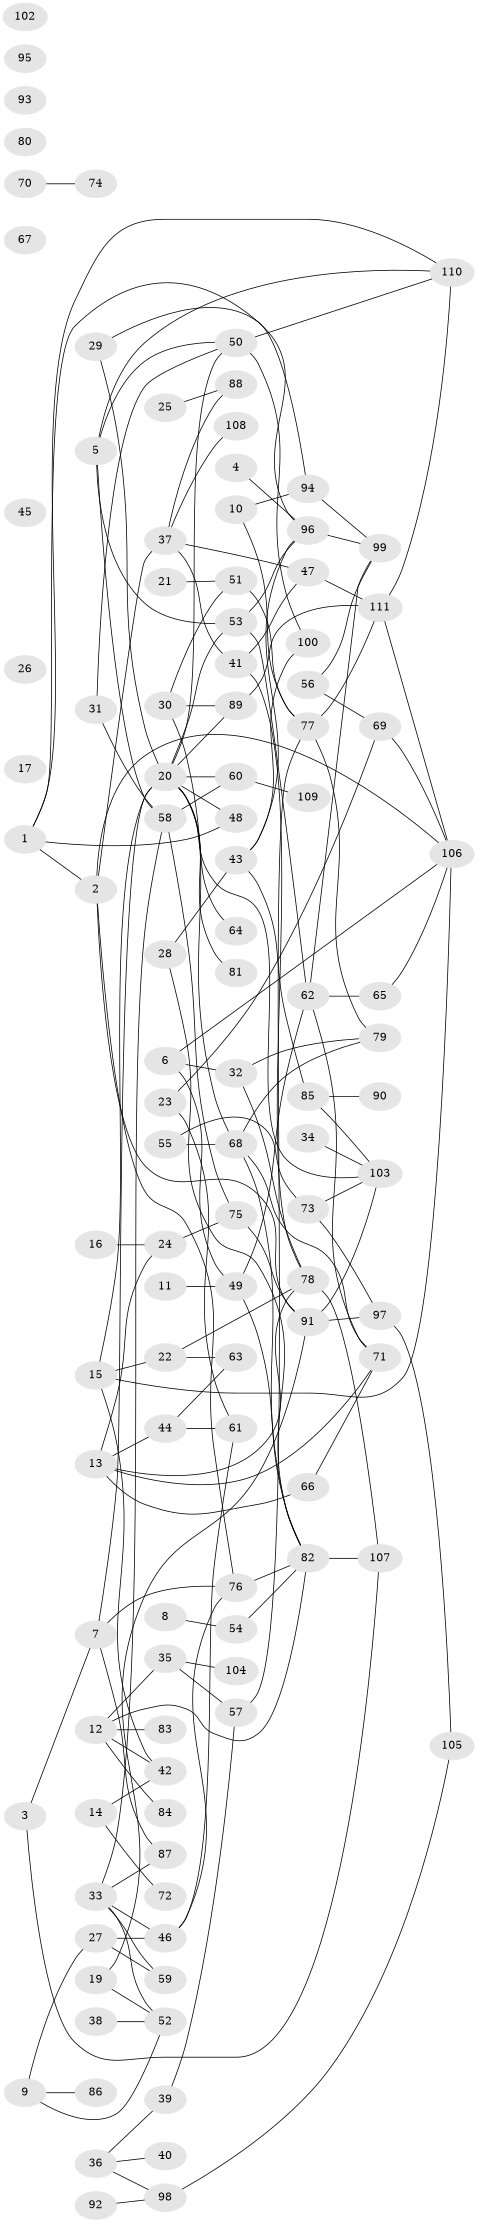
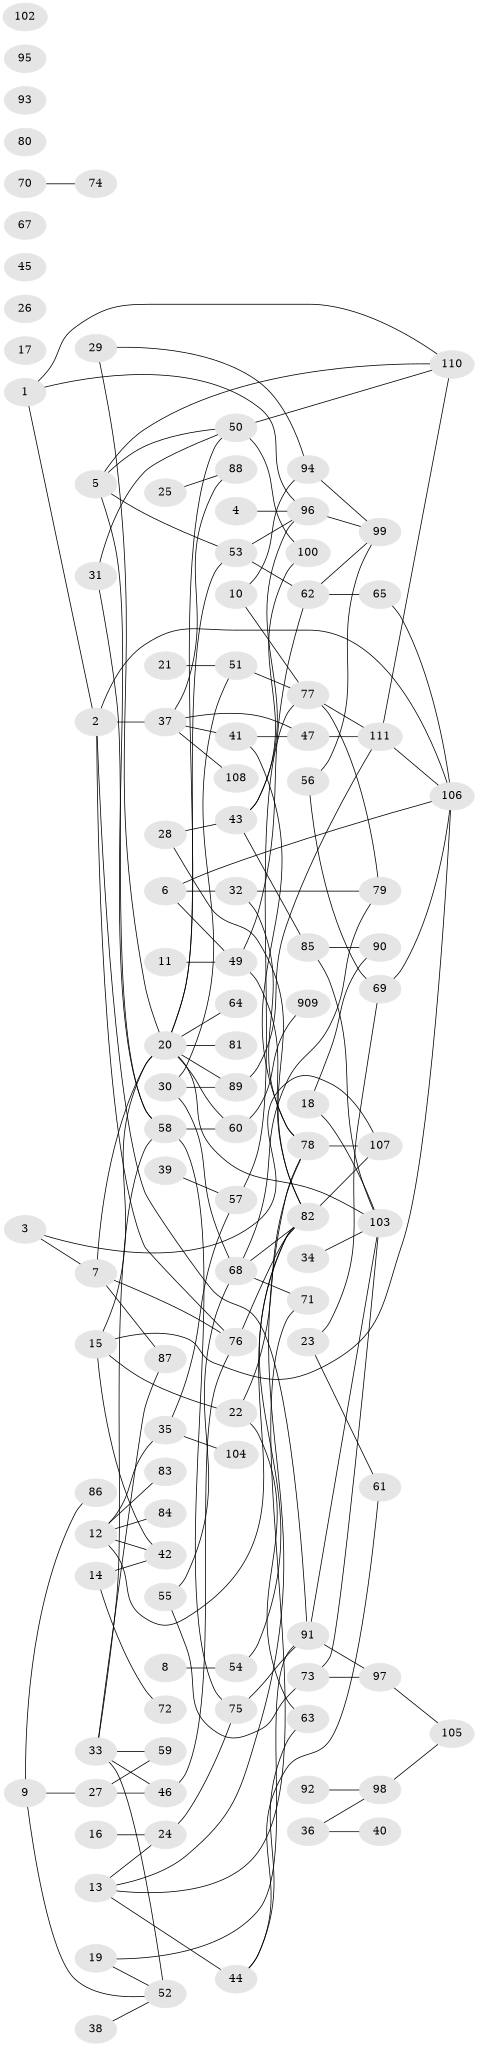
node "109": label "109" -> "909"
node "48": removed
node "18": added
edge "62" -- "71": removed
node "66": removed
edge "61" -- "46": removed
edge "39" -- "36": removed
